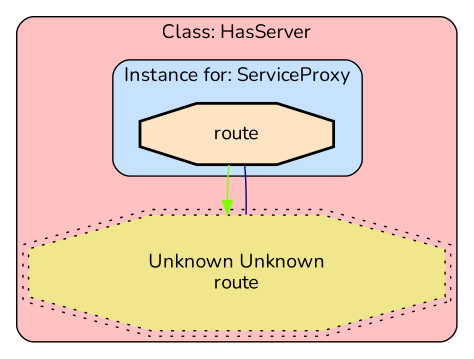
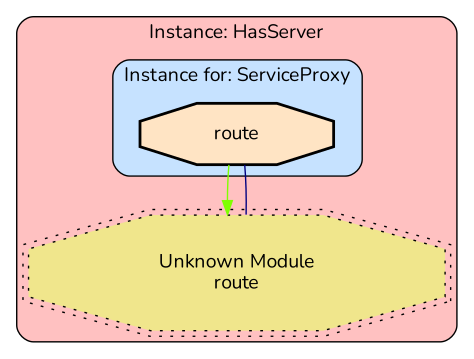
cluster "Class: HasServer": label "Class: HasServer" -> "Instance: HasServer"
node "Unknown Unknown route": label "Unknown Unknown route" -> "Unknown Module route"
